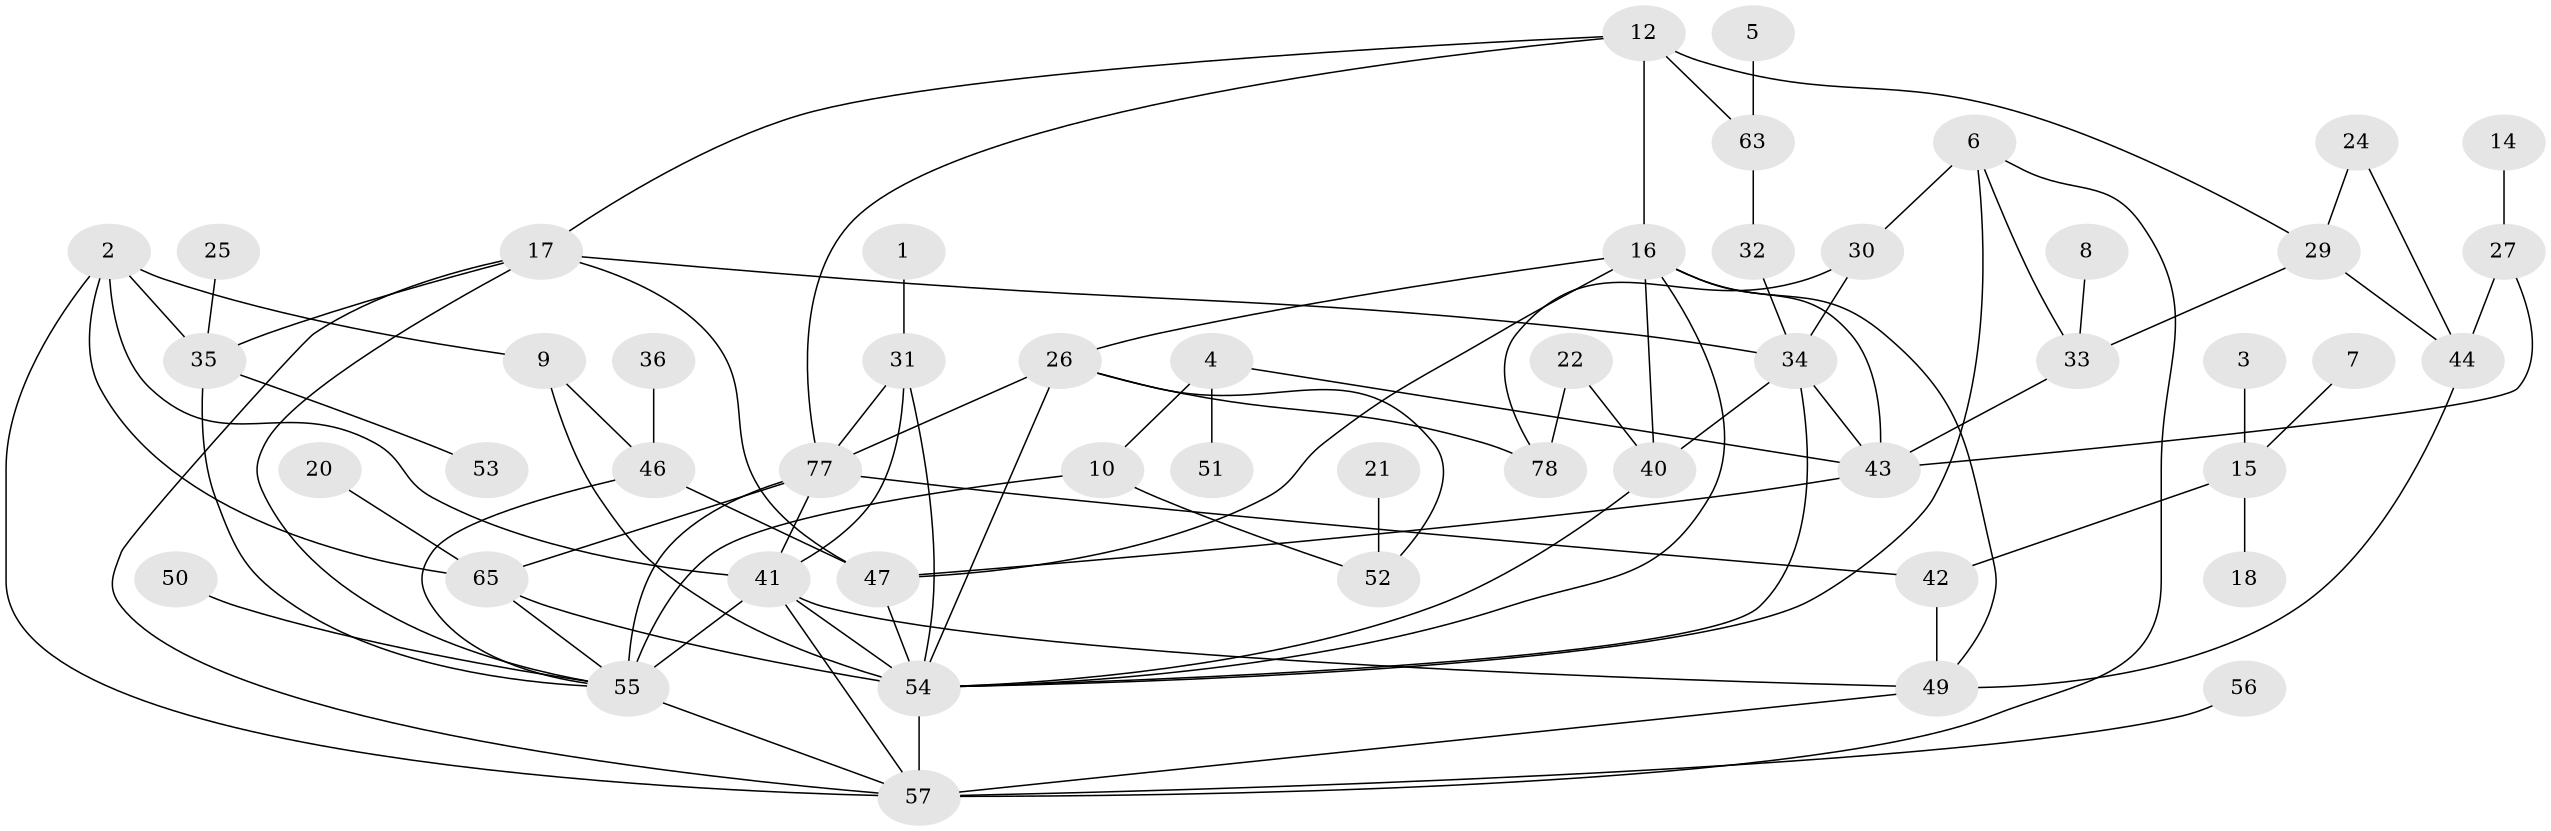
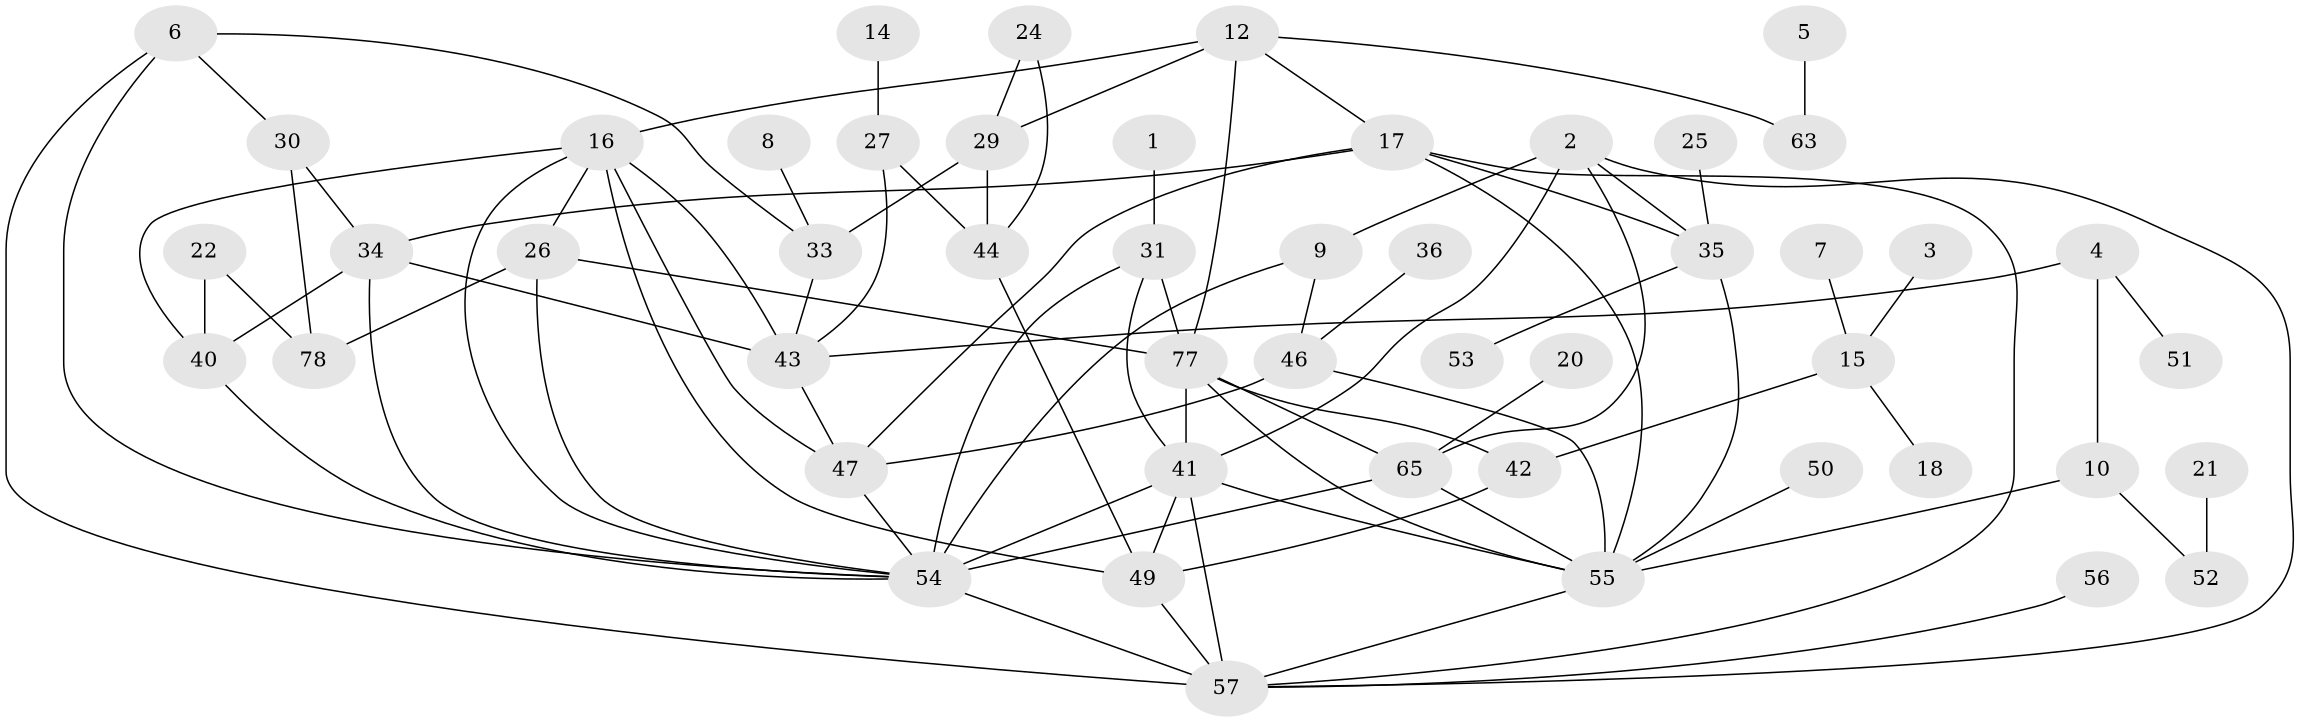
node "32": removed
edge "26" -- "52": removed
